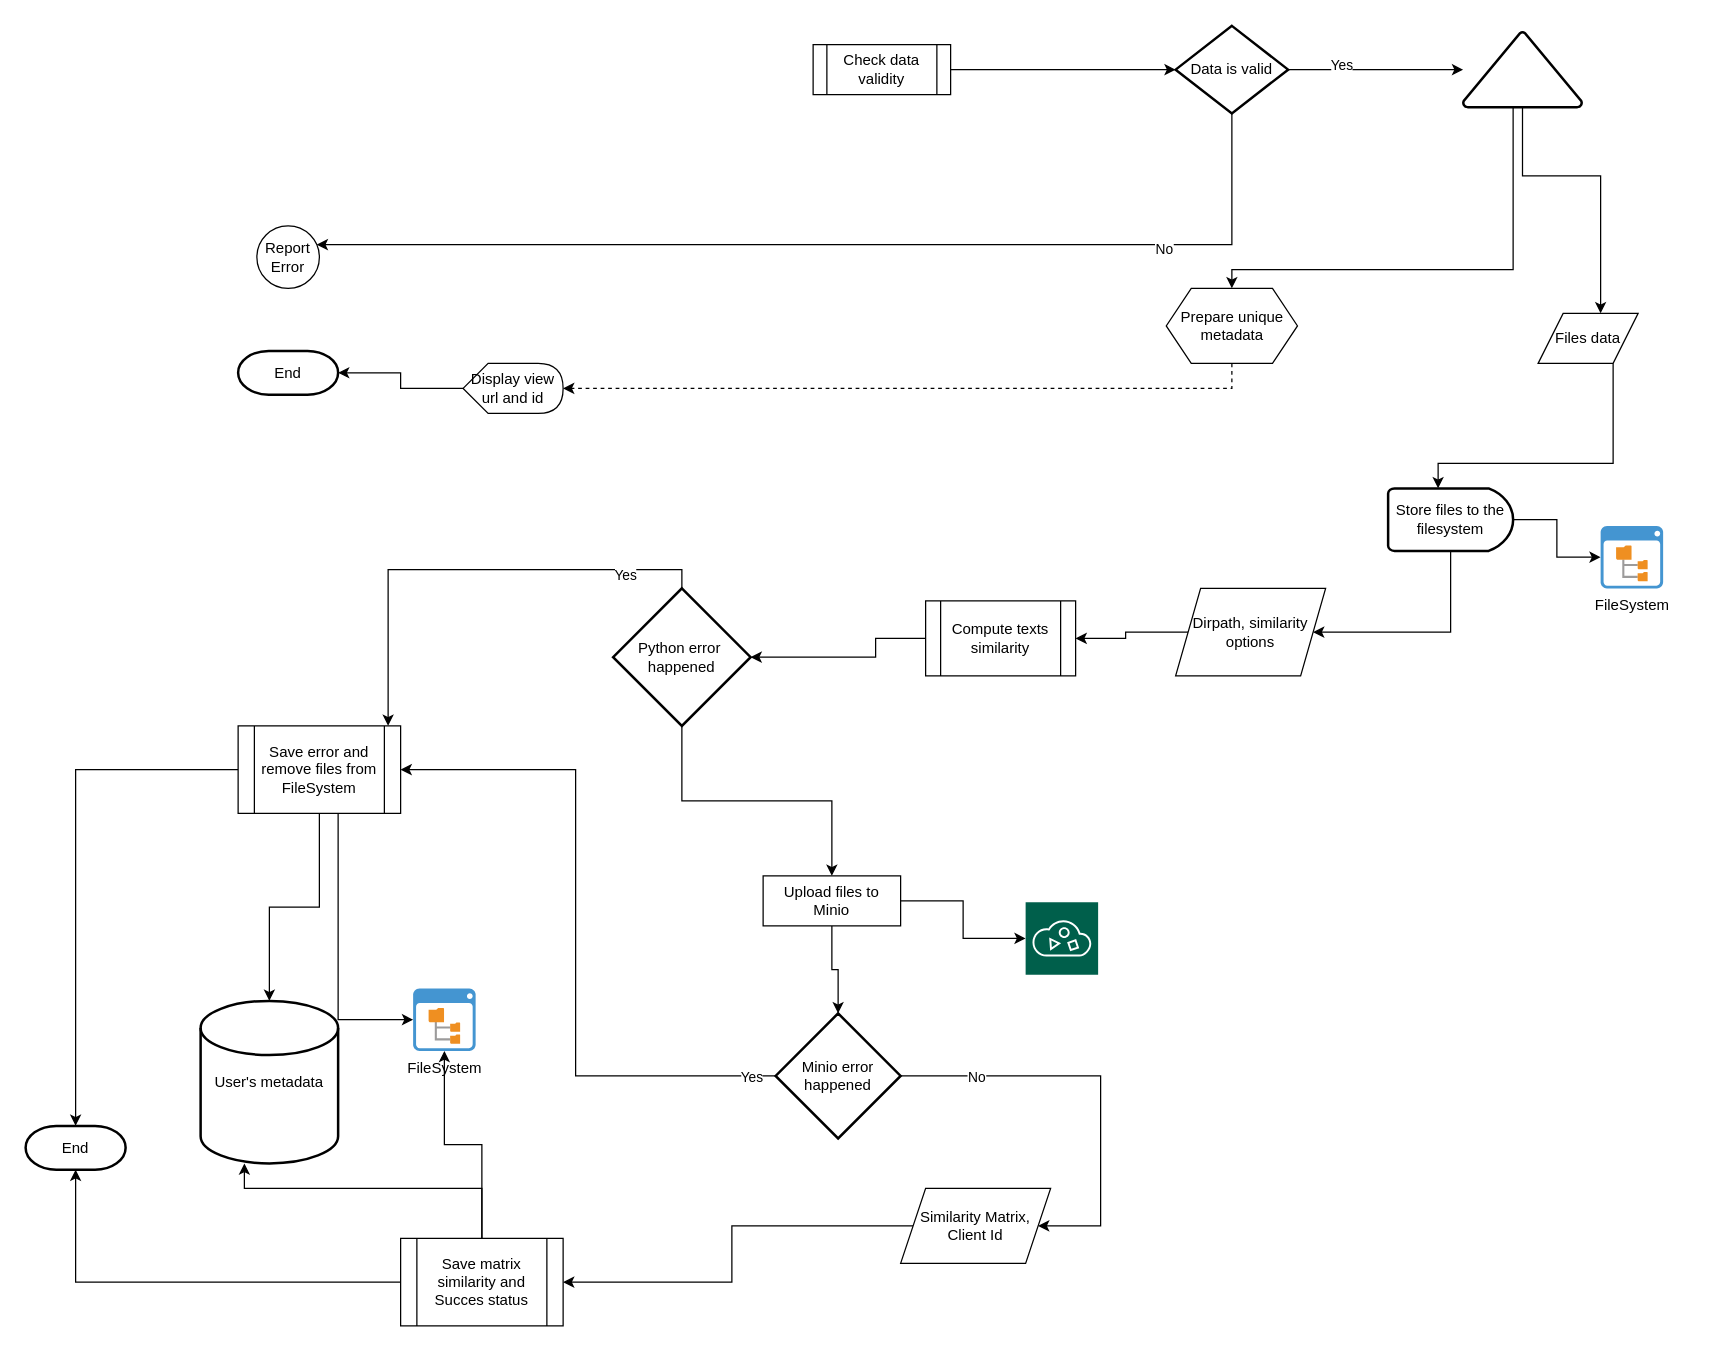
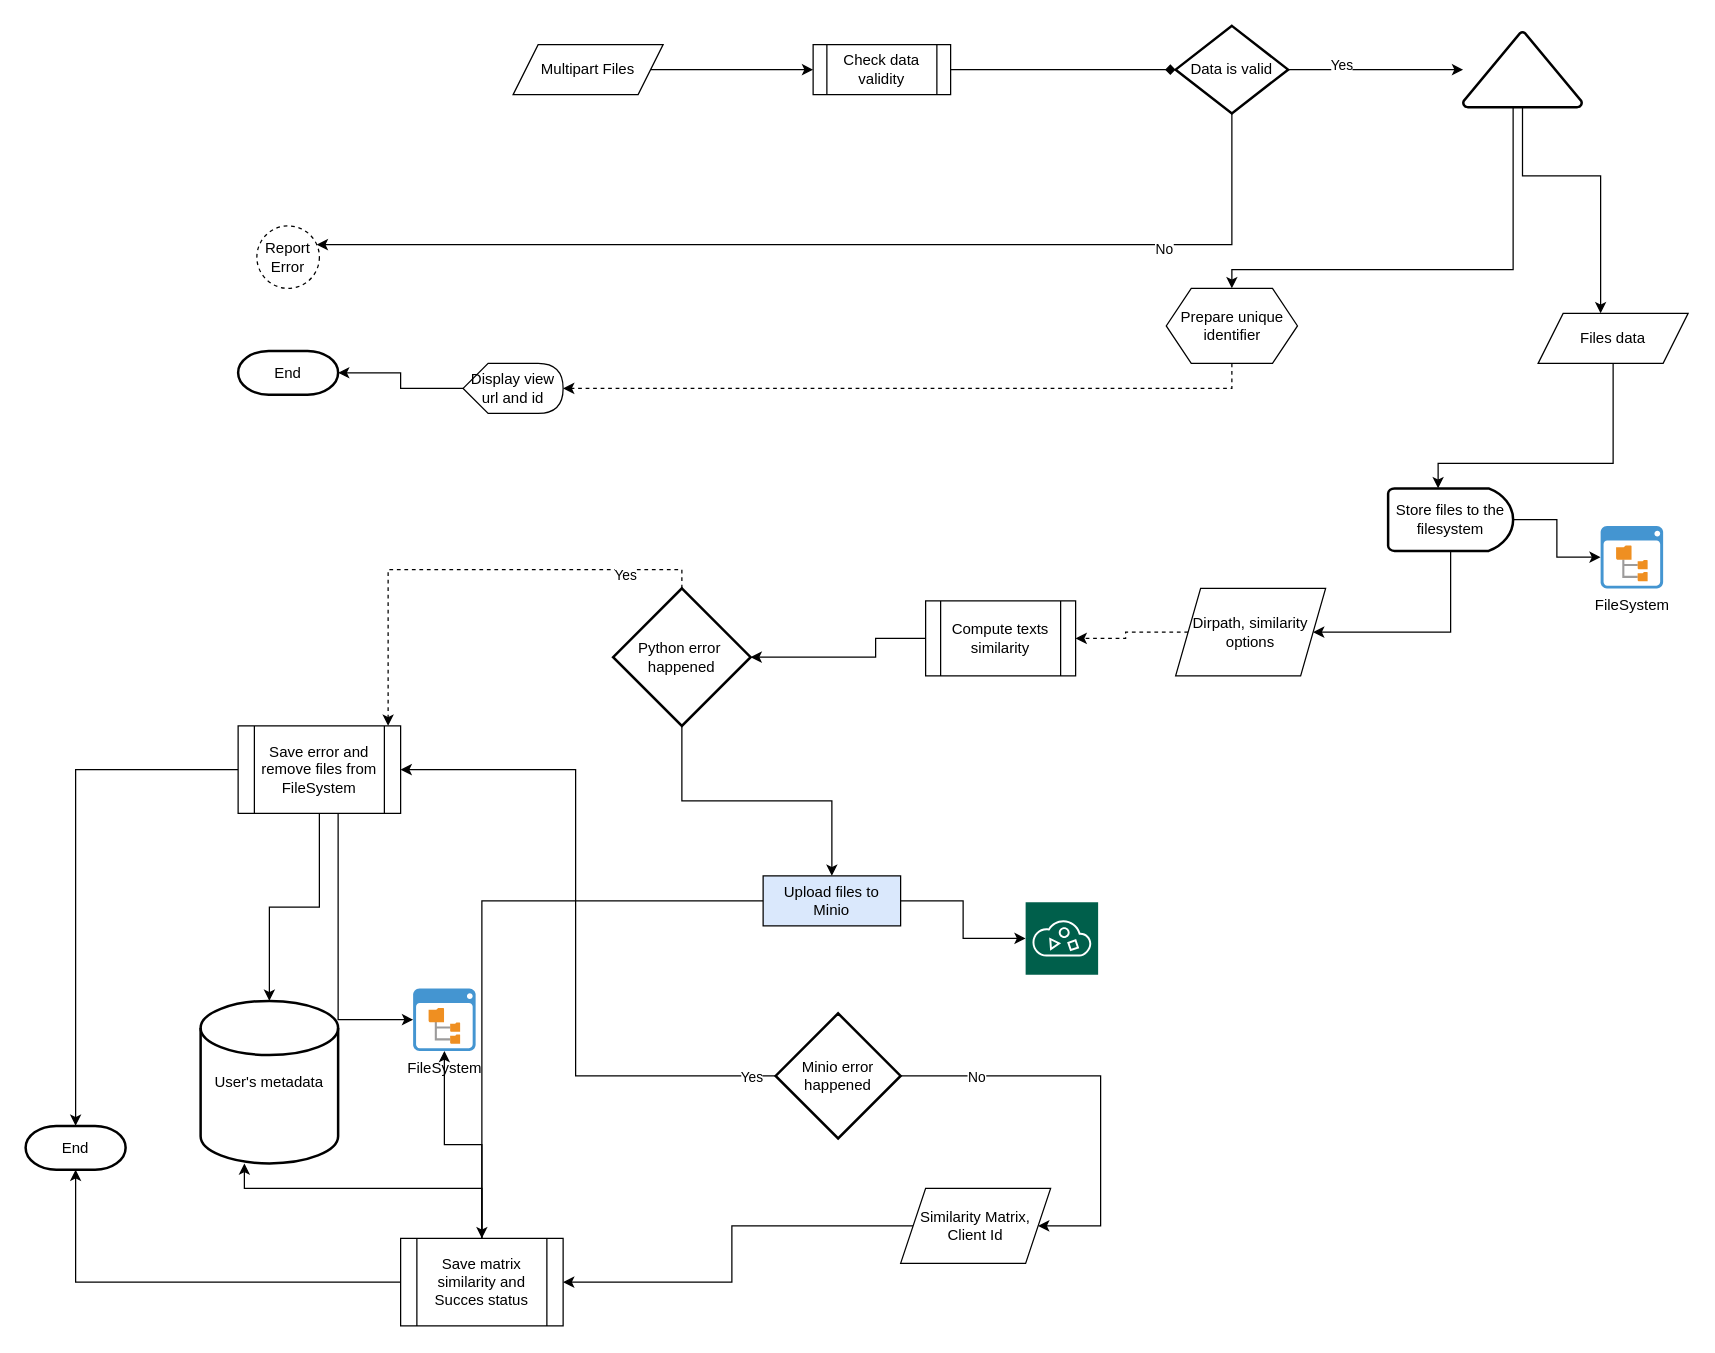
node "Multipart Files": added
edge "Multipart Files" -> "Check data validity": added
edge "Check data validity" -> "Data is valid": arrowhead classic -> diamond
node "Report Error": style solid -> dashed
node "Prepare unique metadata": label "Prepare unique metadata" -> "Prepare unique identifier"
node "Files data": size 100x50 -> 150x50
edge "Python error happened" -> "Save error and remove files from FileSystem": style solid -> dashed
edge "Dirpath, similarity options" -> "Compute texts similarity": style solid -> dashed
node "Upload files to Minio": fillcolor #ffffff -> #dae8fc
edge "Upload files to Minio" -> "Minio error happened": now "Upload files to Minio" -> "Save matrix similarity and Succes status"
